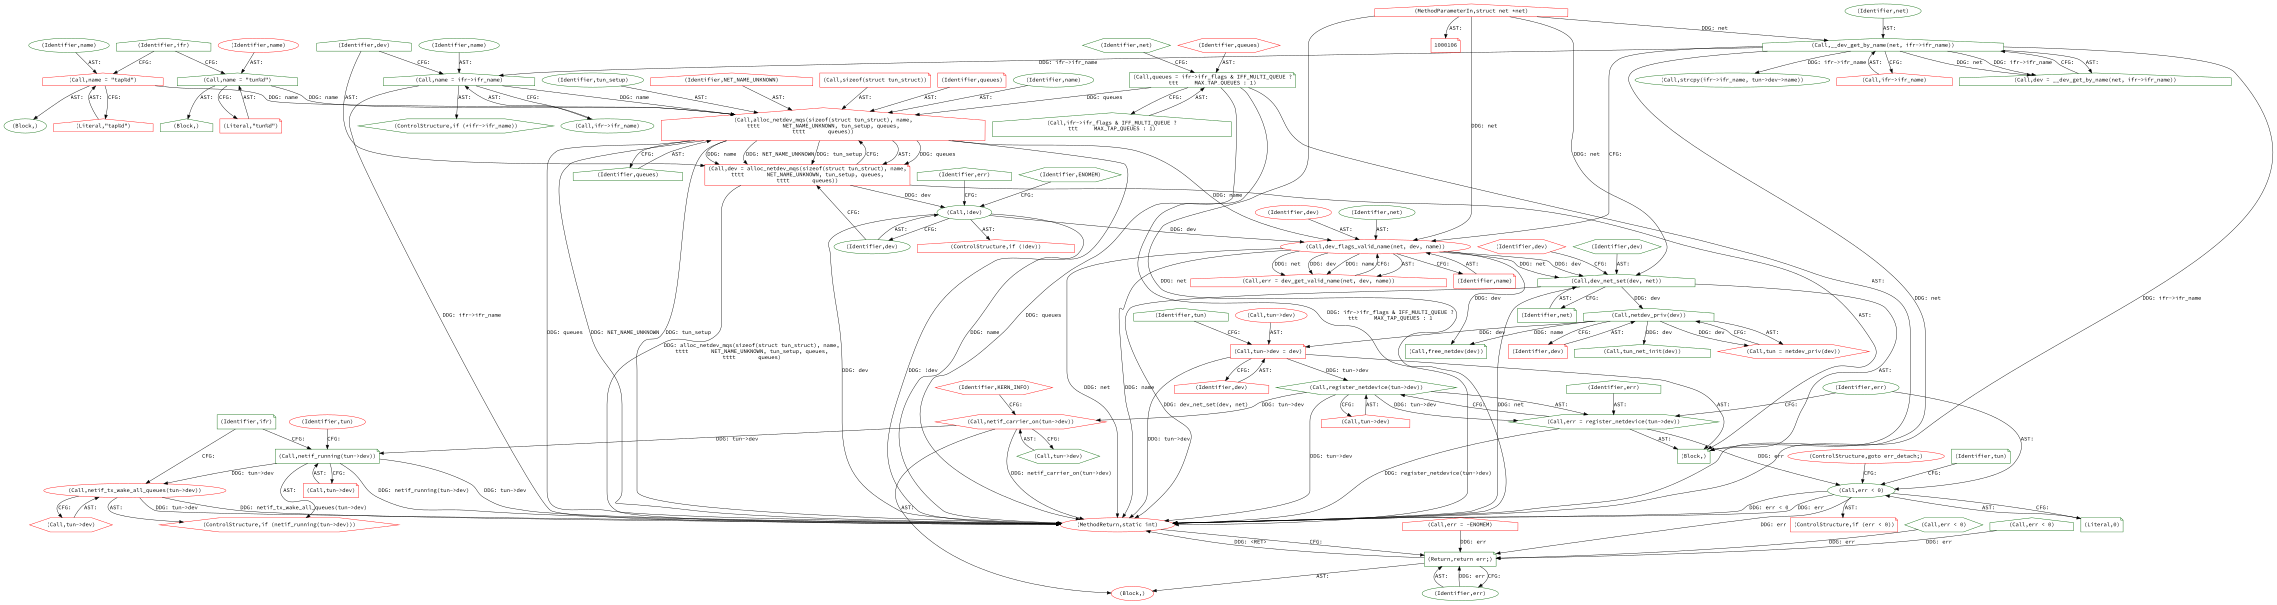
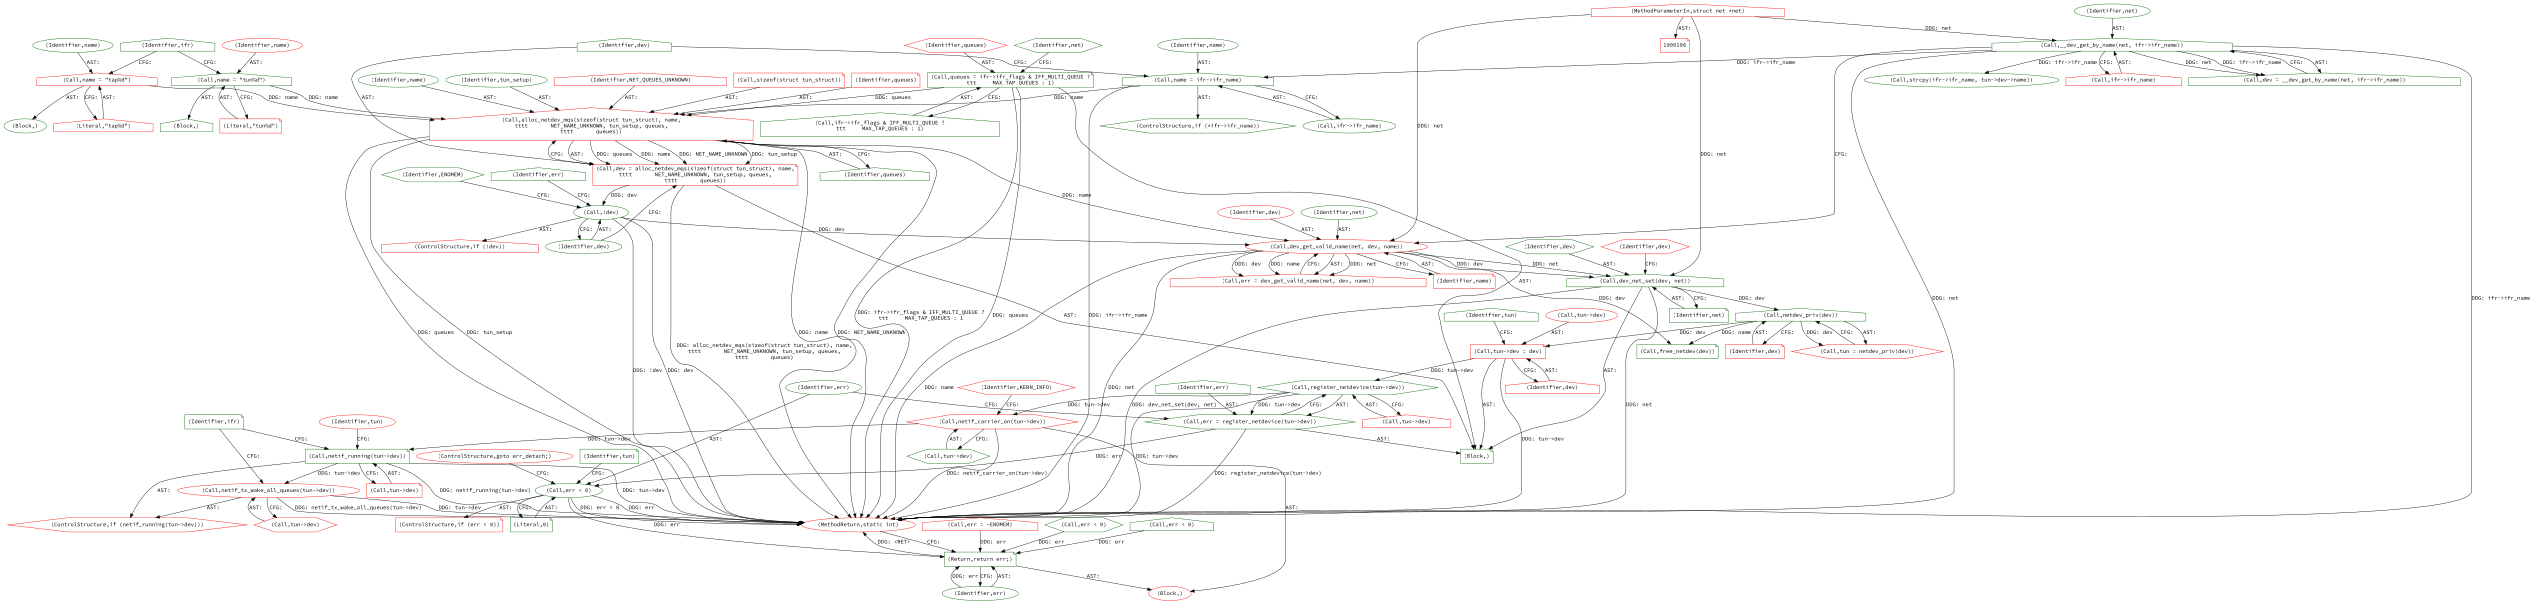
node "(Identifier,NET_NAME_UNKNOWN)": label "(Identifier,NET_NAME_UNKNOWN)" -> "(Identifier,NET_QUEUES_UNKNOWN)"
node "(Call,dev_flags_valid_name(net, dev, name))": label "(Call,dev_flags_valid_name(net, dev, name))" -> "(Call,dev_get_valid_name(net, dev, name))"
edge "(MethodParameterIn,struct net *net)" -> "(MethodReturn,static int)": removed, label "DDG: net"
node "(Call,tun_net_init(dev))": removed
